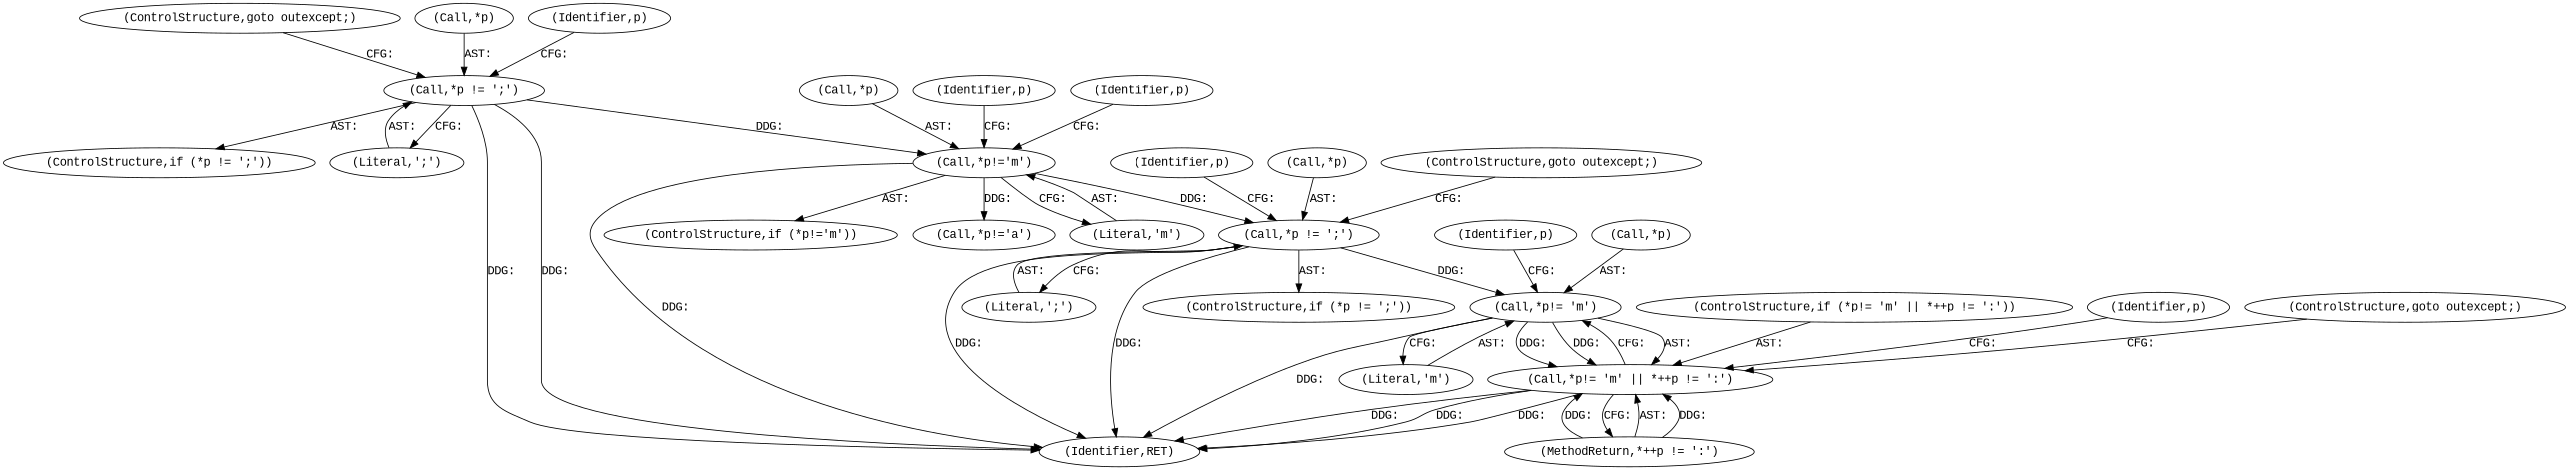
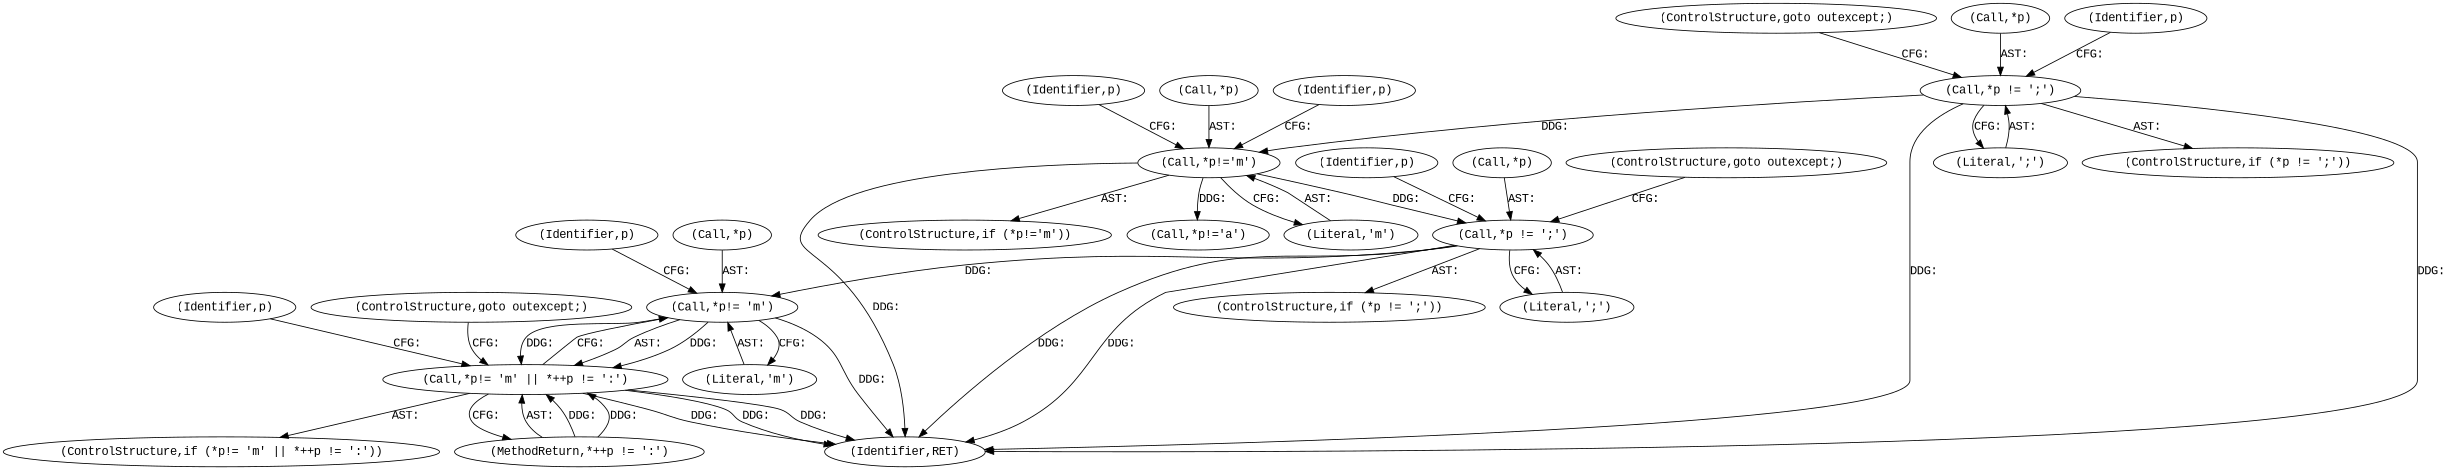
edge "(ControlStructure,if (*p!= 'm' || *++p != ':'))" -> "(Call,*p!= 'm' || *++p != ':')": reversed
